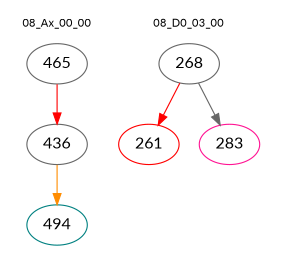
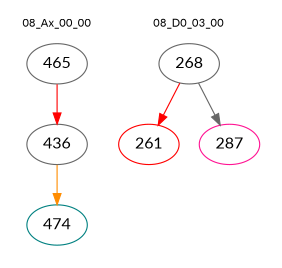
node "283": label "283" -> "287"
node "494": label "494" -> "474"
